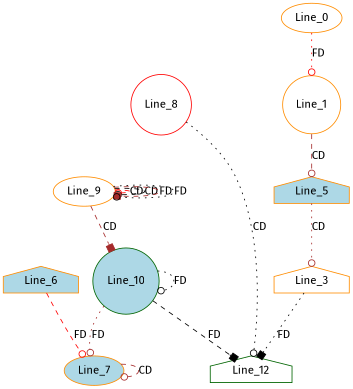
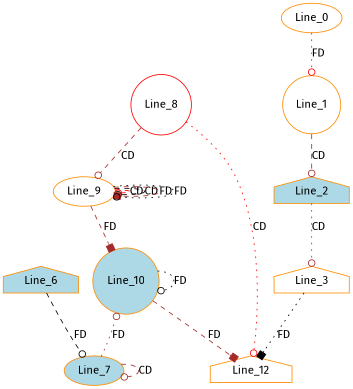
edge "Line_8" -> "Line_9": added, label "CD"
node "Line_5": label "Line_5" -> "Line_2"
edge "Line_8" -> "Line_12": color black -> red
edge "Line_9" -> "Line_10": label "CD" -> "FD"
node "Line_10": color darkgreen -> darkorange
edge "Line_6" -> "Line_7": color red -> black
edge "Line_10" -> "Line_7": reversed
edge "Line_10" -> "Line_12": color black -> brown
node "Line_12": color darkgreen -> darkorange
